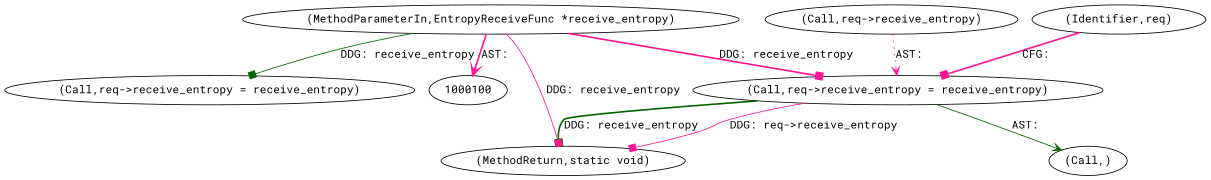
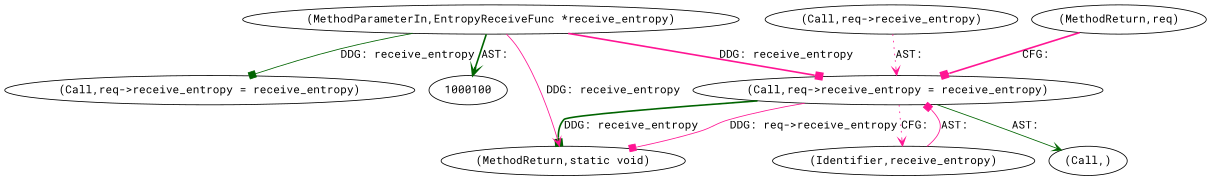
node "(Identifier,req)": label "(Identifier,req)" -> "(MethodReturn,req)"
edge "(MethodParameterIn,EntropyReceiveFunc *receive_entropy)" -> "1000100": color deeppink -> darkgreen
edge "(MethodParameterIn,EntropyReceiveFunc *receive_entropy)" -> "(MethodReturn,static void)": arrowhead box -> vee
node "(Identifier,receive_entropy)": added
